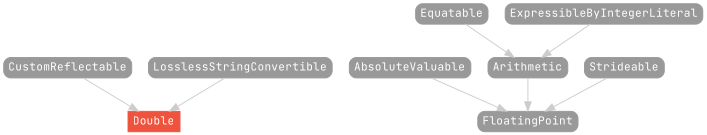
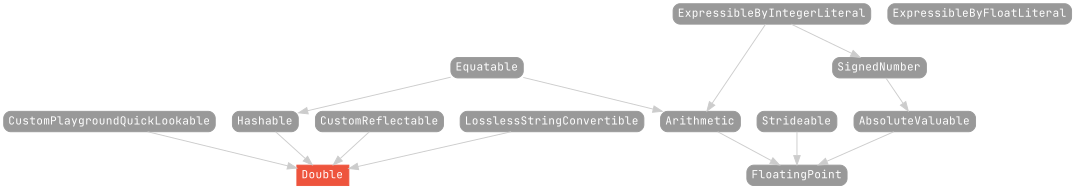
node "ExpressibleByFloatLiteral": added
node "SignedNumber": added
node "CustomPlaygroundQuickLookable": added
node "Hashable": added
